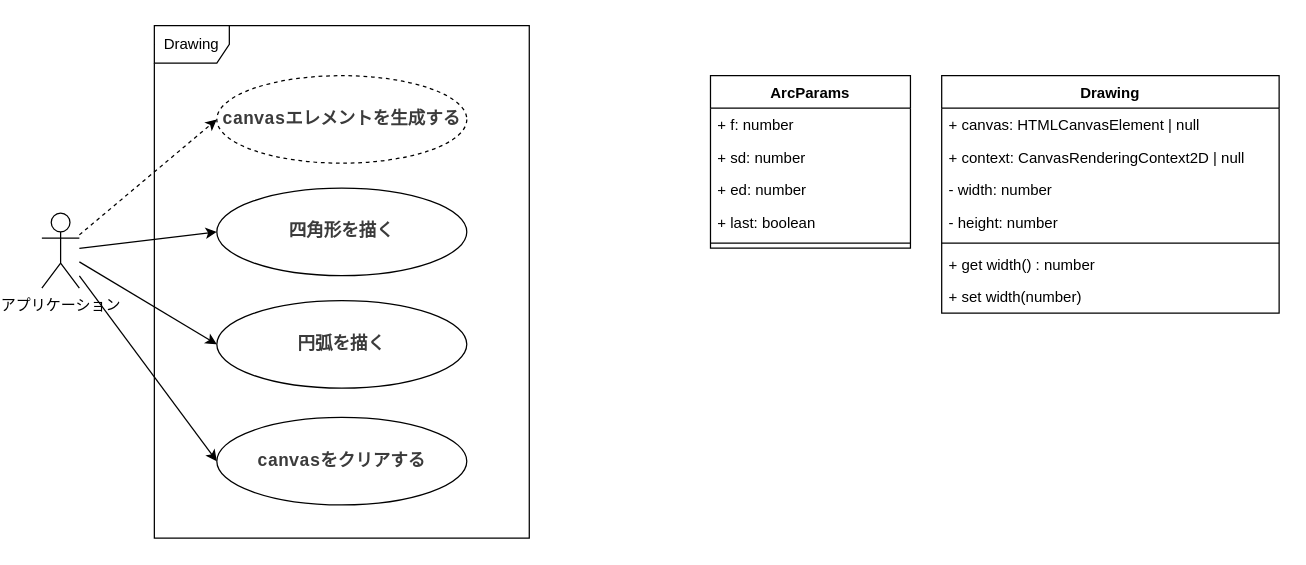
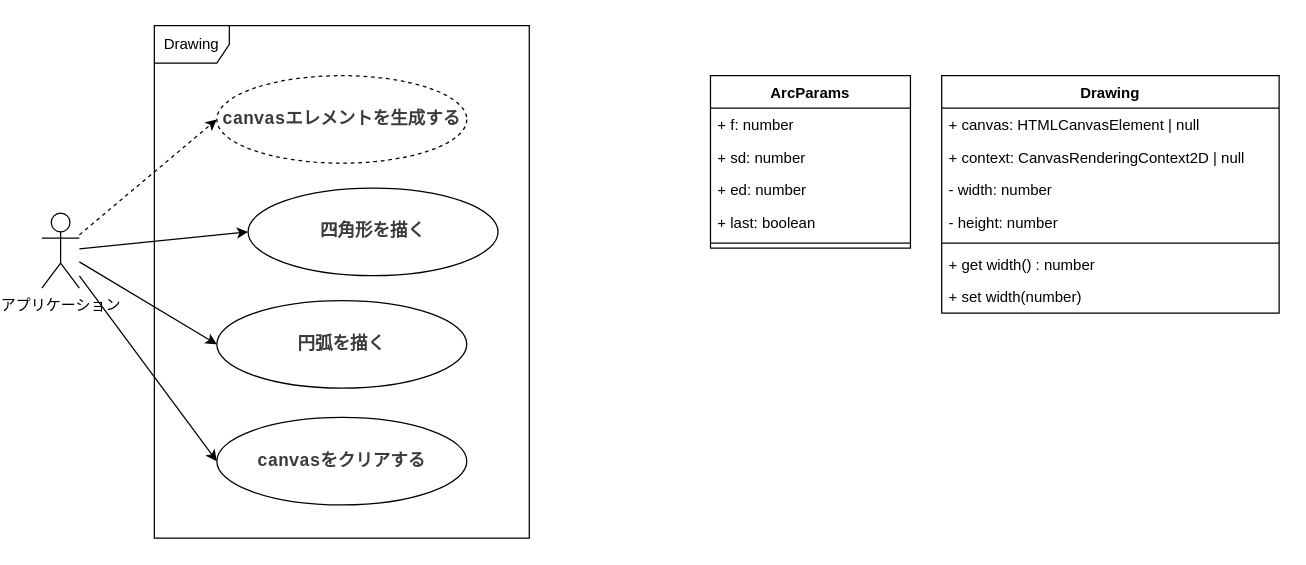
node "四角形を描く": moved (342, 232) -> (373, 232)
